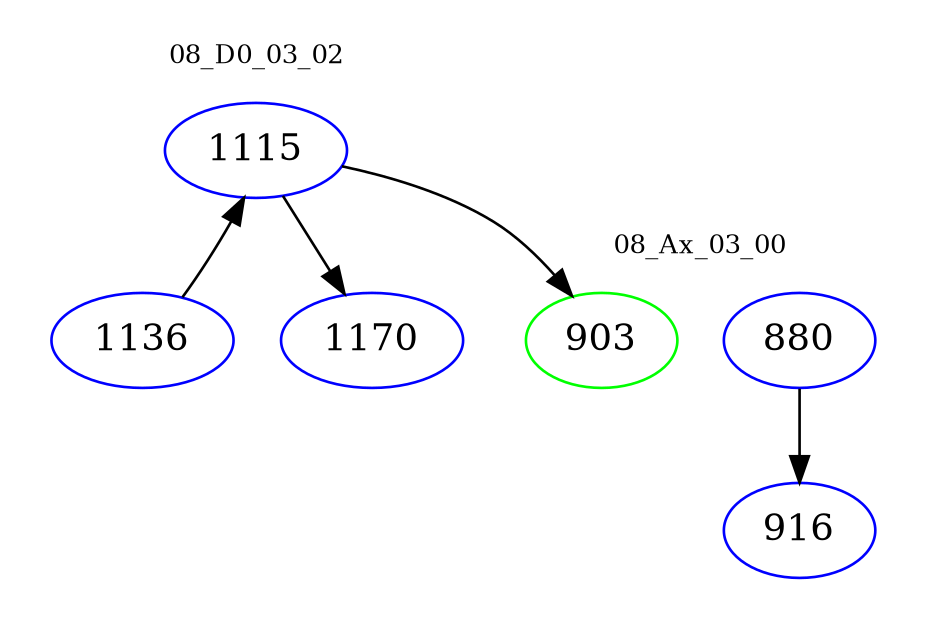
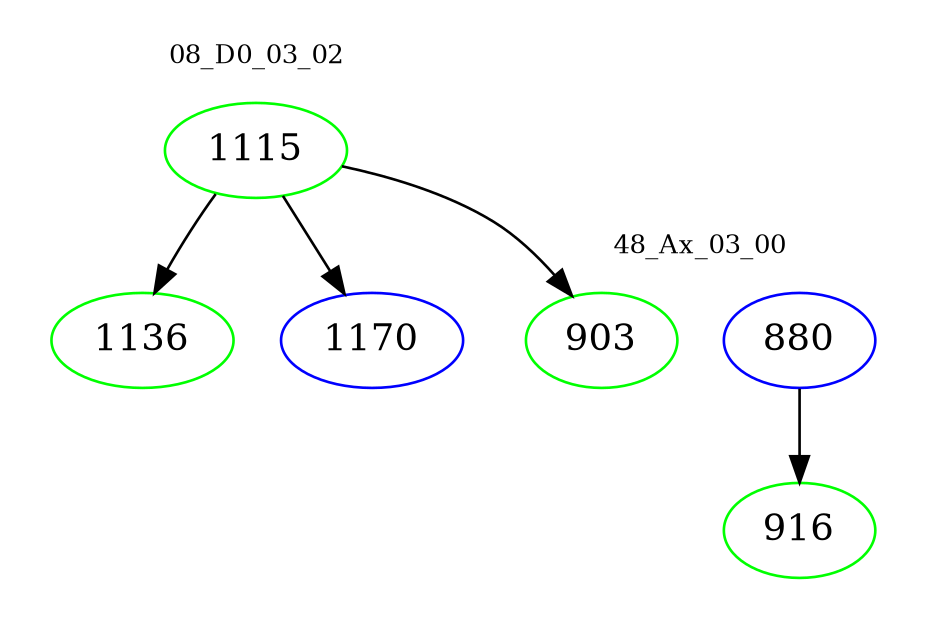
node "1115": color blue -> green
cluster "08_Ax_03_00": label "08_Ax_03_00" -> "48_Ax_03_00"
edge "1136" -> "1115": reversed
node "1136": color blue -> green
node "916": color blue -> green
